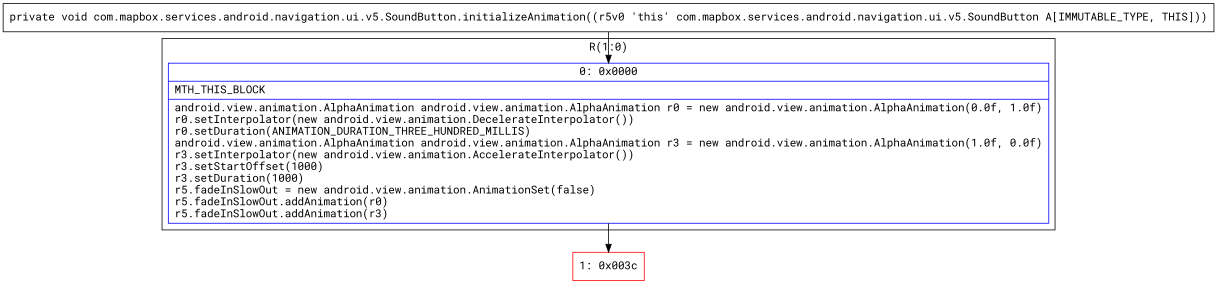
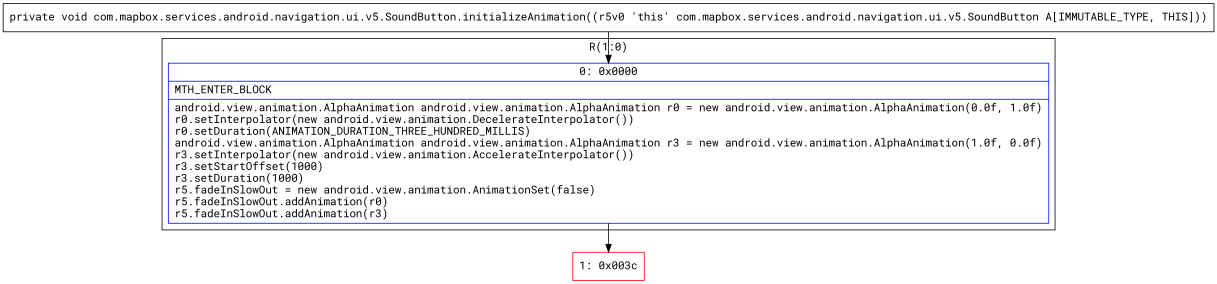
node "0: 0x0000": text "MTH_THIS_BLOCK" -> "MTH_ENTER_BLOCK"
